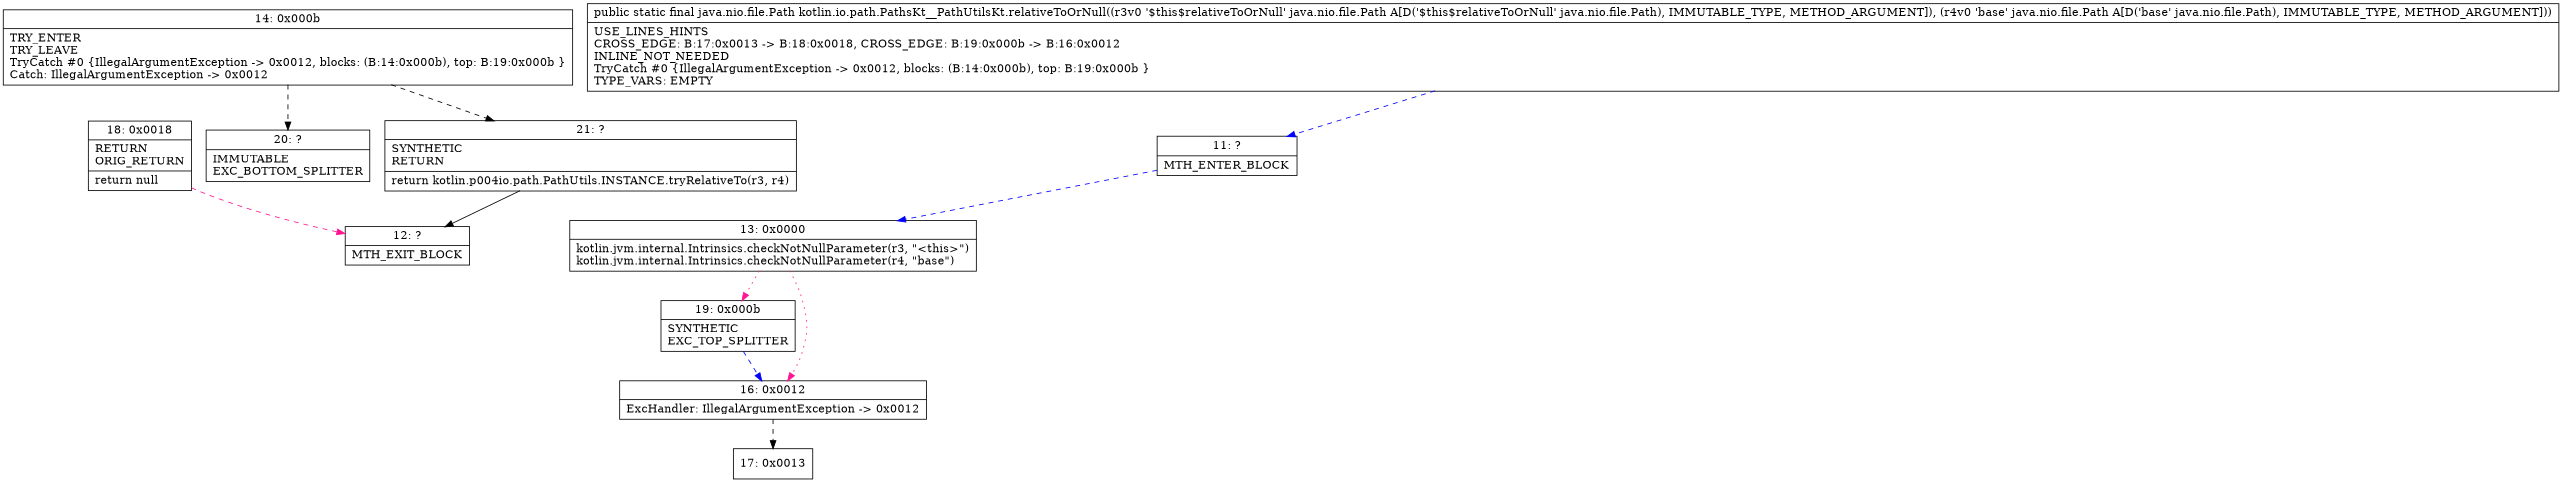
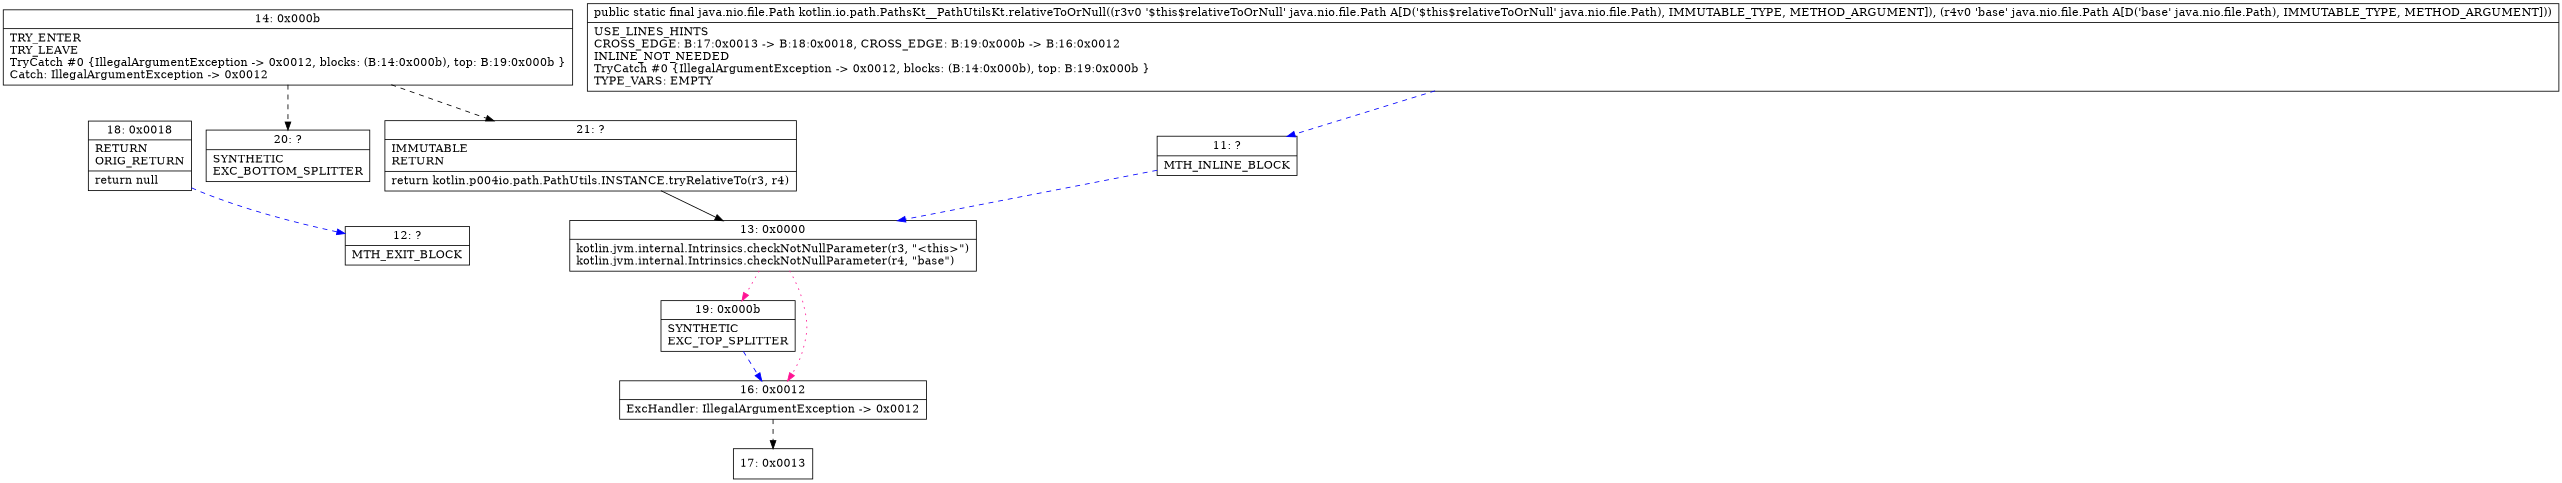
node "21: ?": text "SYNTHETIC" -> "IMMUTABLE"
node "20: ?": text "IMMUTABLE" -> "SYNTHETIC"
node "11: ?": text "MTH_ENTER_BLOCK" -> "MTH_INLINE_BLOCK"
edge "21: ?" -> "12: ?": now "21: ?" -> "13: 0x0000"
edge "18: 0x0018" -> "12: ?": color deeppink -> blue
